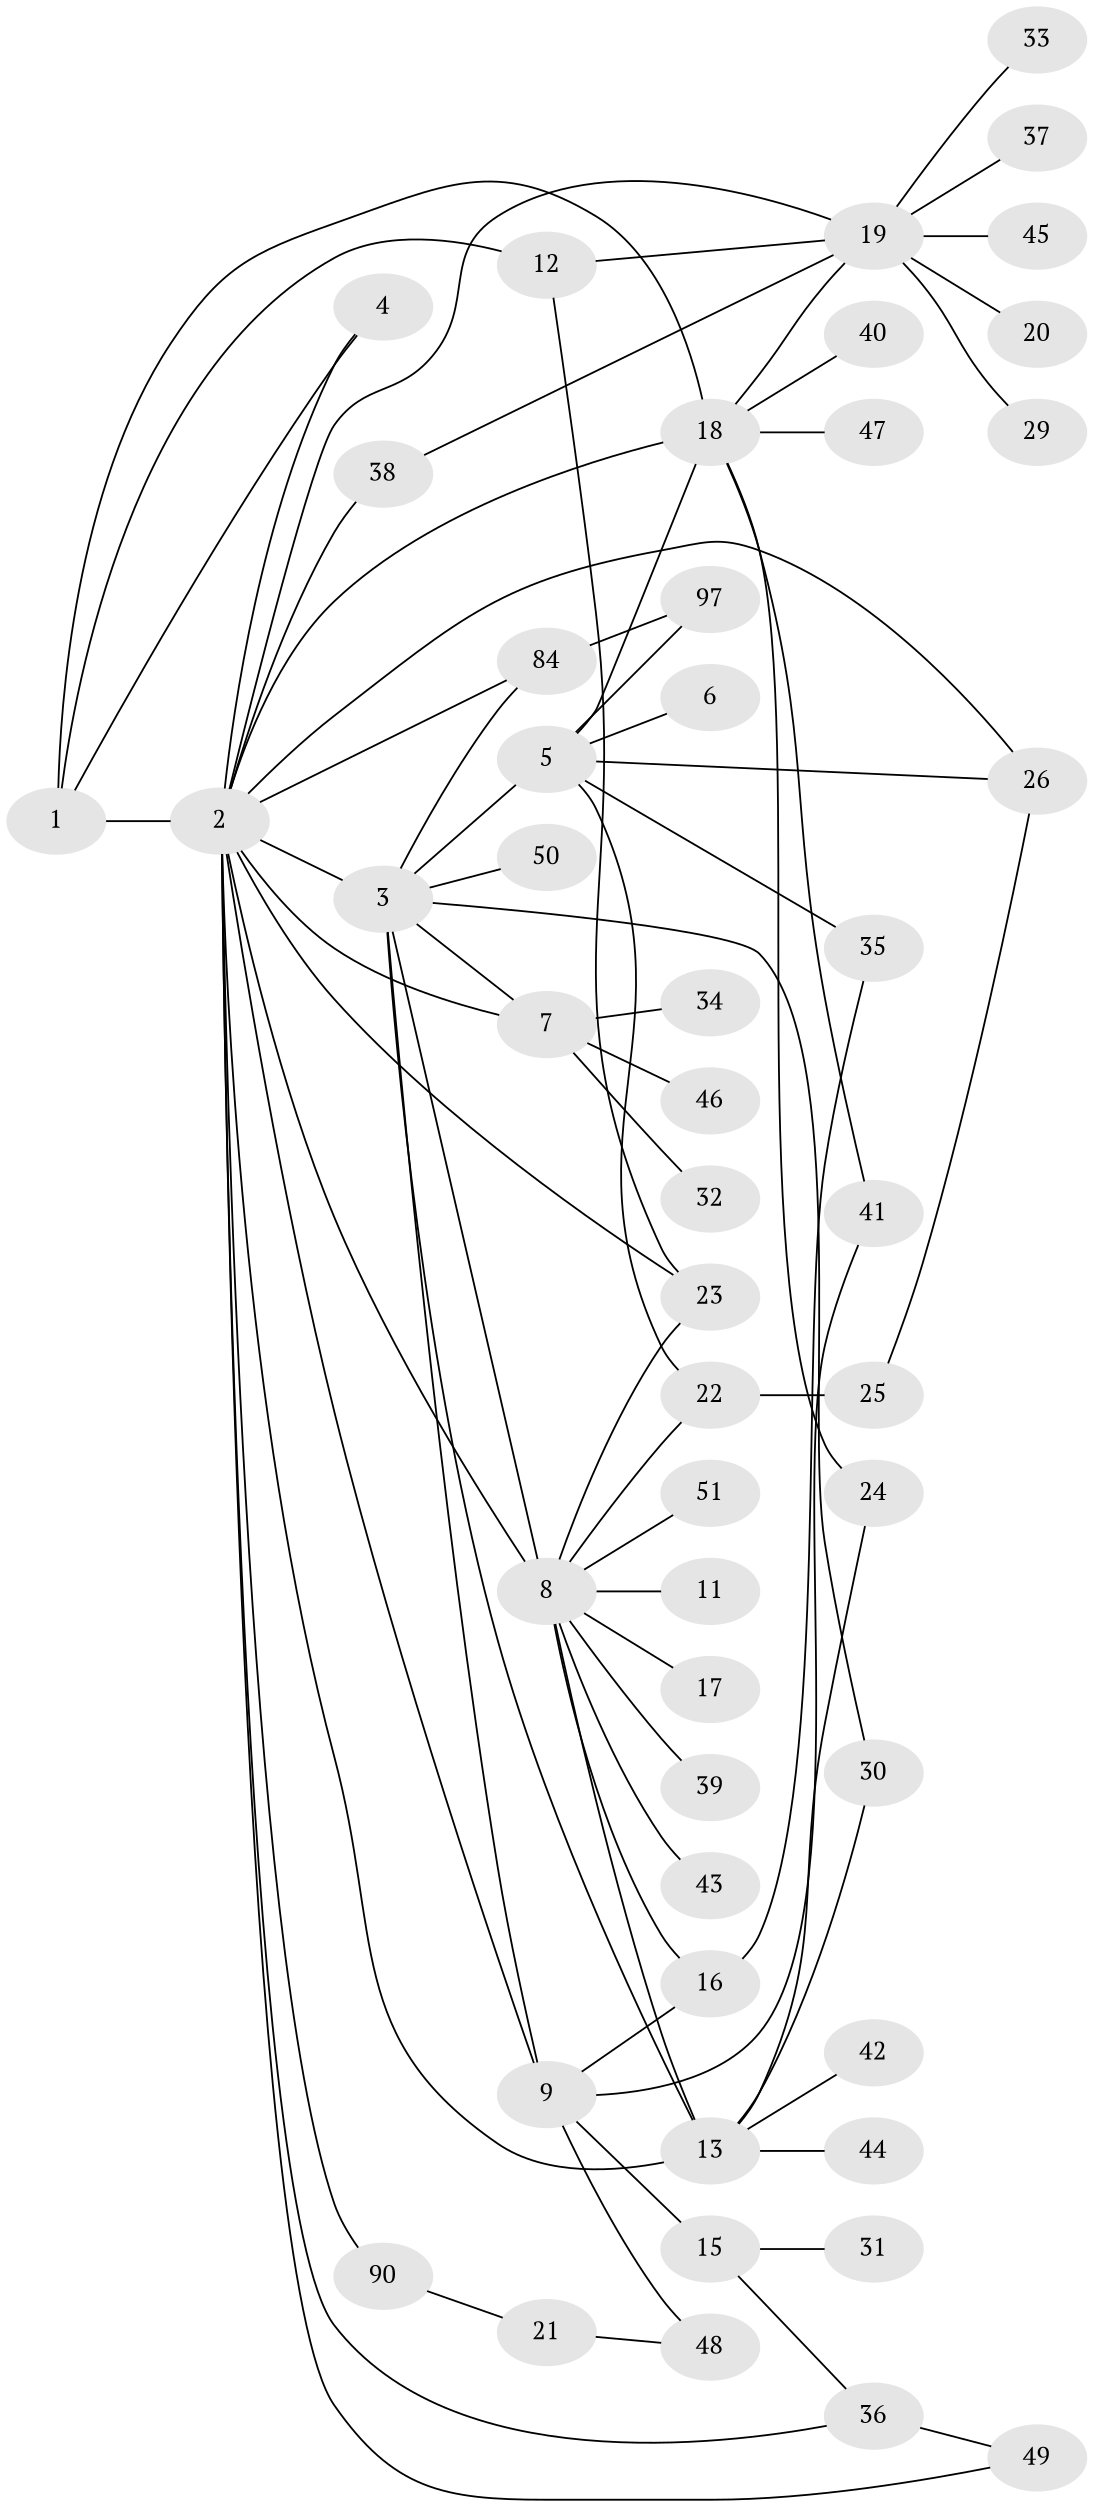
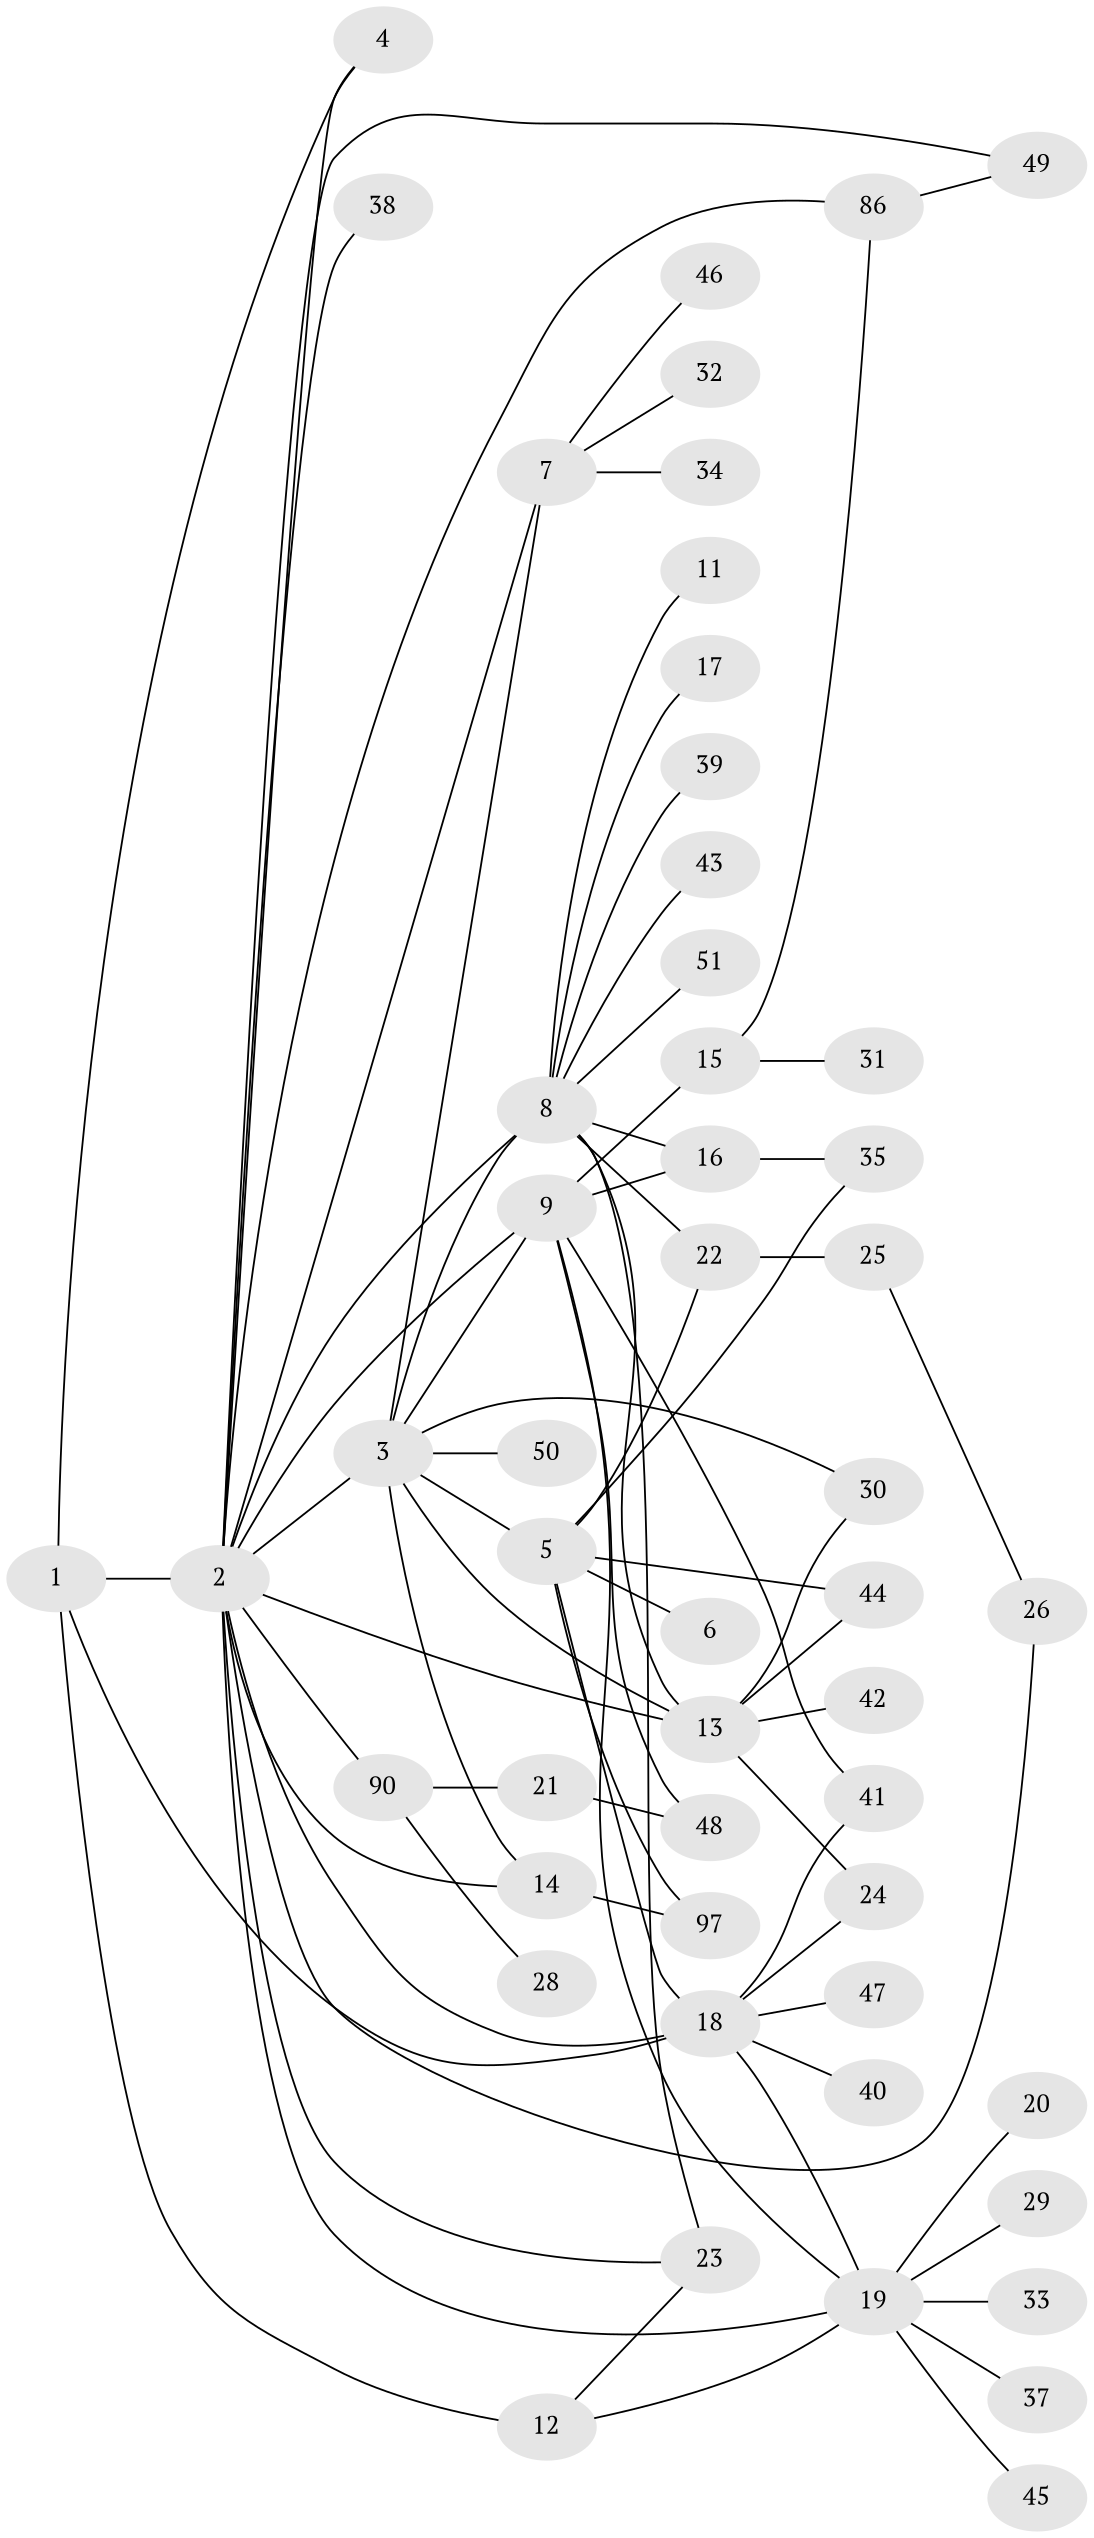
edge "19" -- "38": now "19" -- "9"
node "84": label "84" -> "14"
edge "5" -- "26": now "5" -- "44"
node "28": added
node "36": label "36" -> "86"
